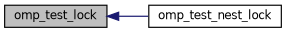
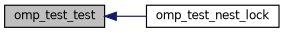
node "omp_test_lock": label "omp_test_lock" -> "omp_test_test"
